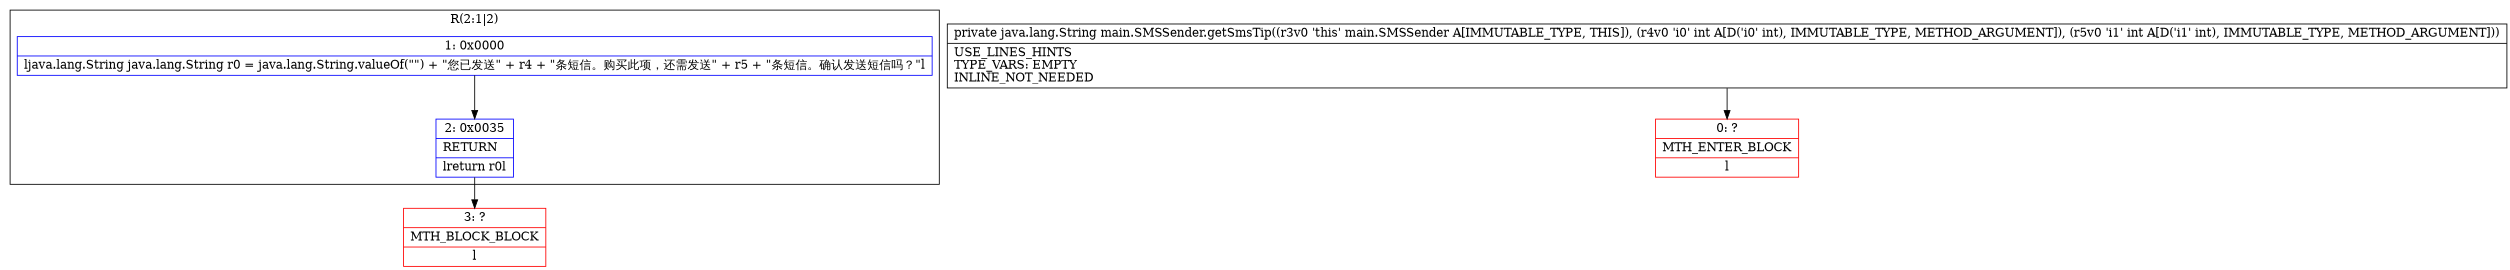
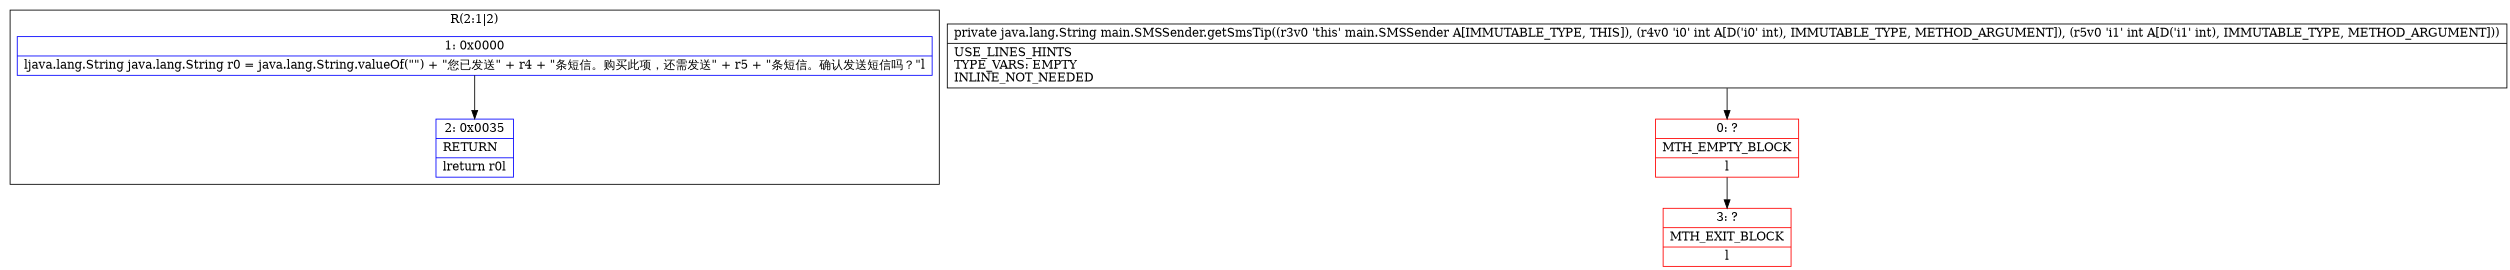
node "0: ?": text "MTH_ENTER_BLOCK" -> "MTH_EMPTY_BLOCK"
edge "2: 0x0035" -> "3: ?": now "0: ?" -> "3: ?"
node "3: ?": text "MTH_BLOCK_BLOCK" -> "MTH_EXIT_BLOCK"
